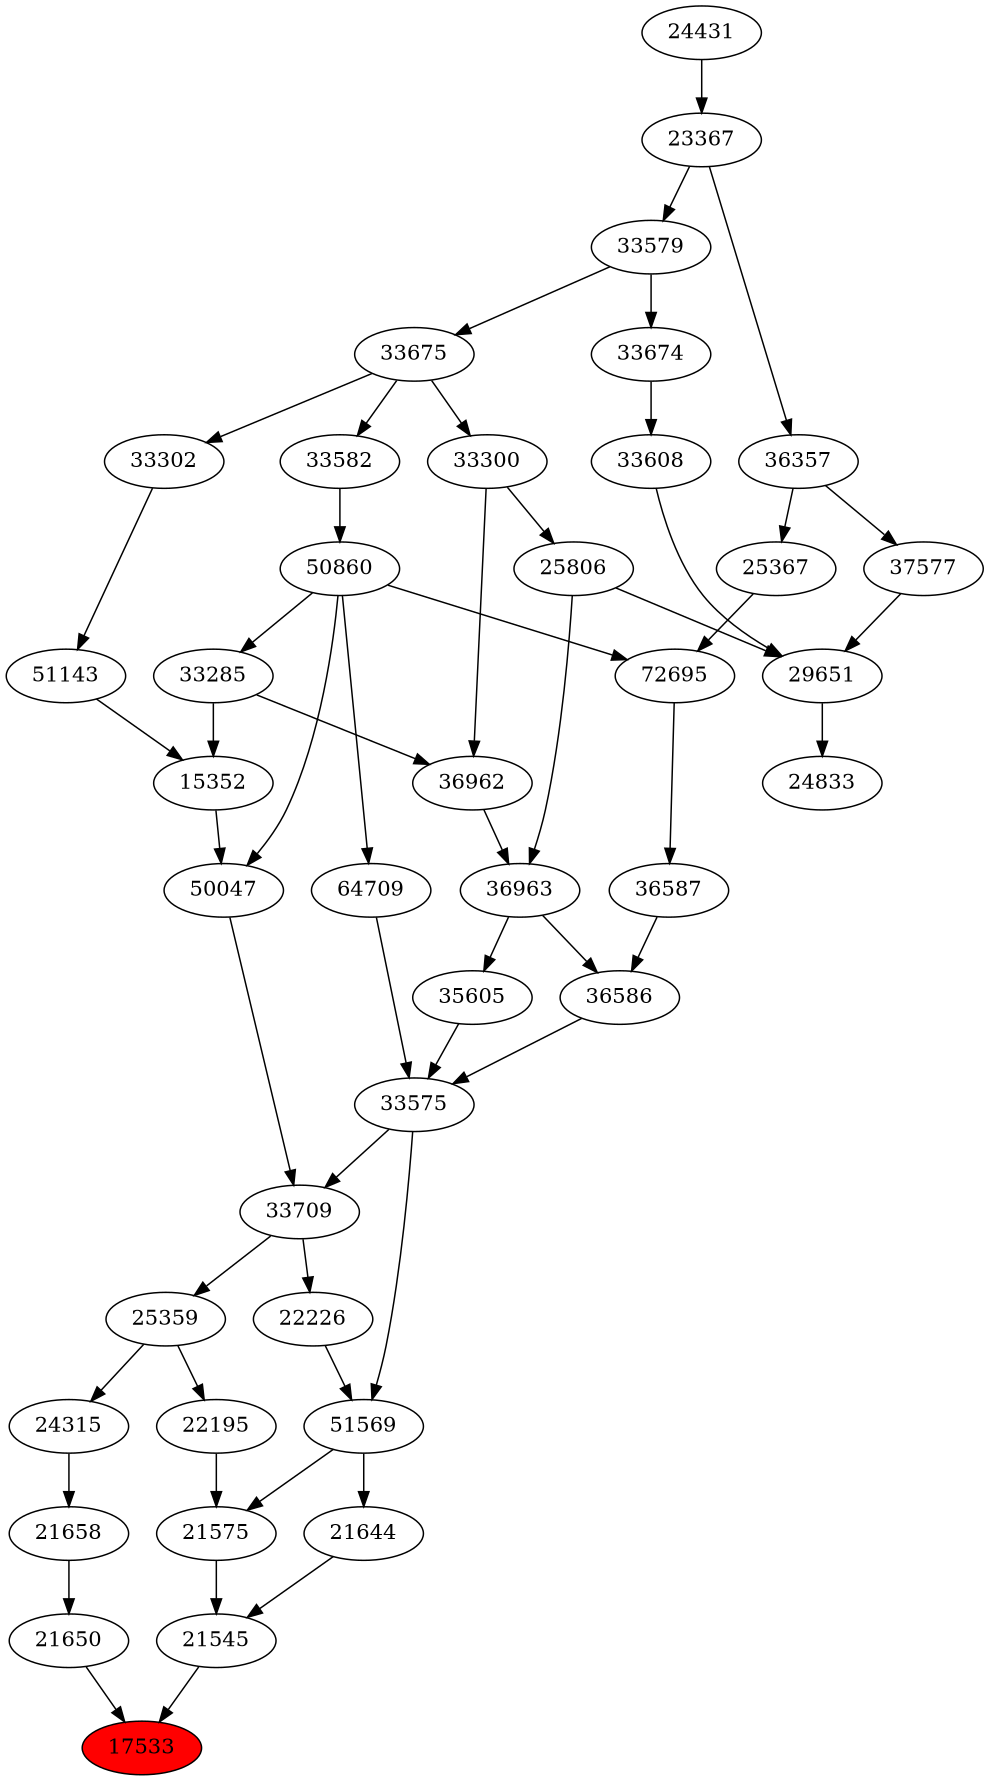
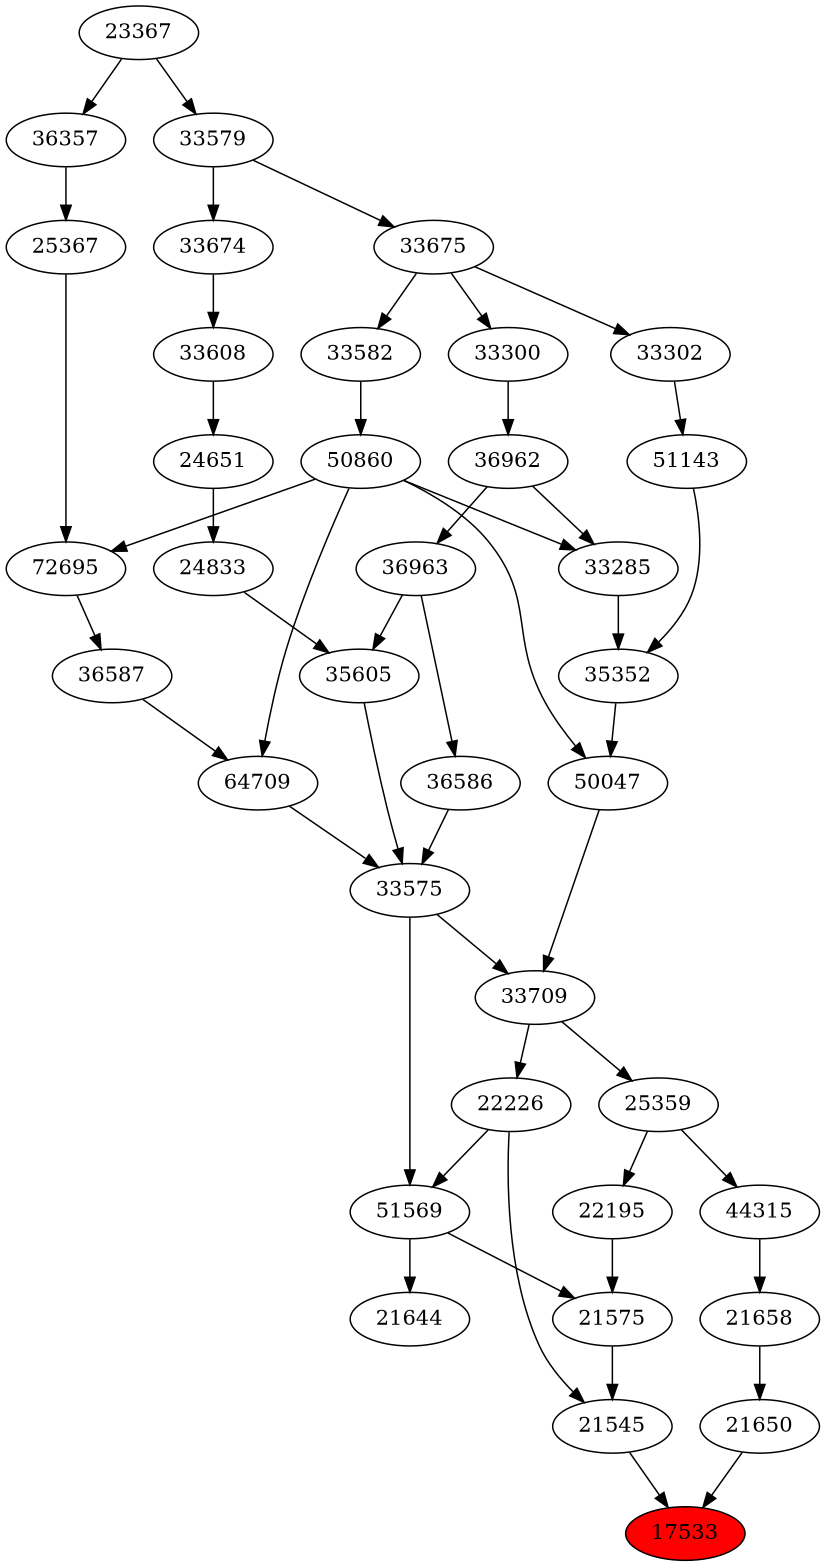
node "24431": removed
node "25806": removed
node "37577": removed
edge "24833" -> "35605": added
node "29651": label "29651" -> "24651"
edge "33285" -> "36962": reversed
node "15352": label "15352" -> "35352"
edge "36587" -> "36586": now "36587" -> "64709"
node "24315": label "24315" -> "44315"
edge "21644" -> "21545": now "22226" -> "21545"
